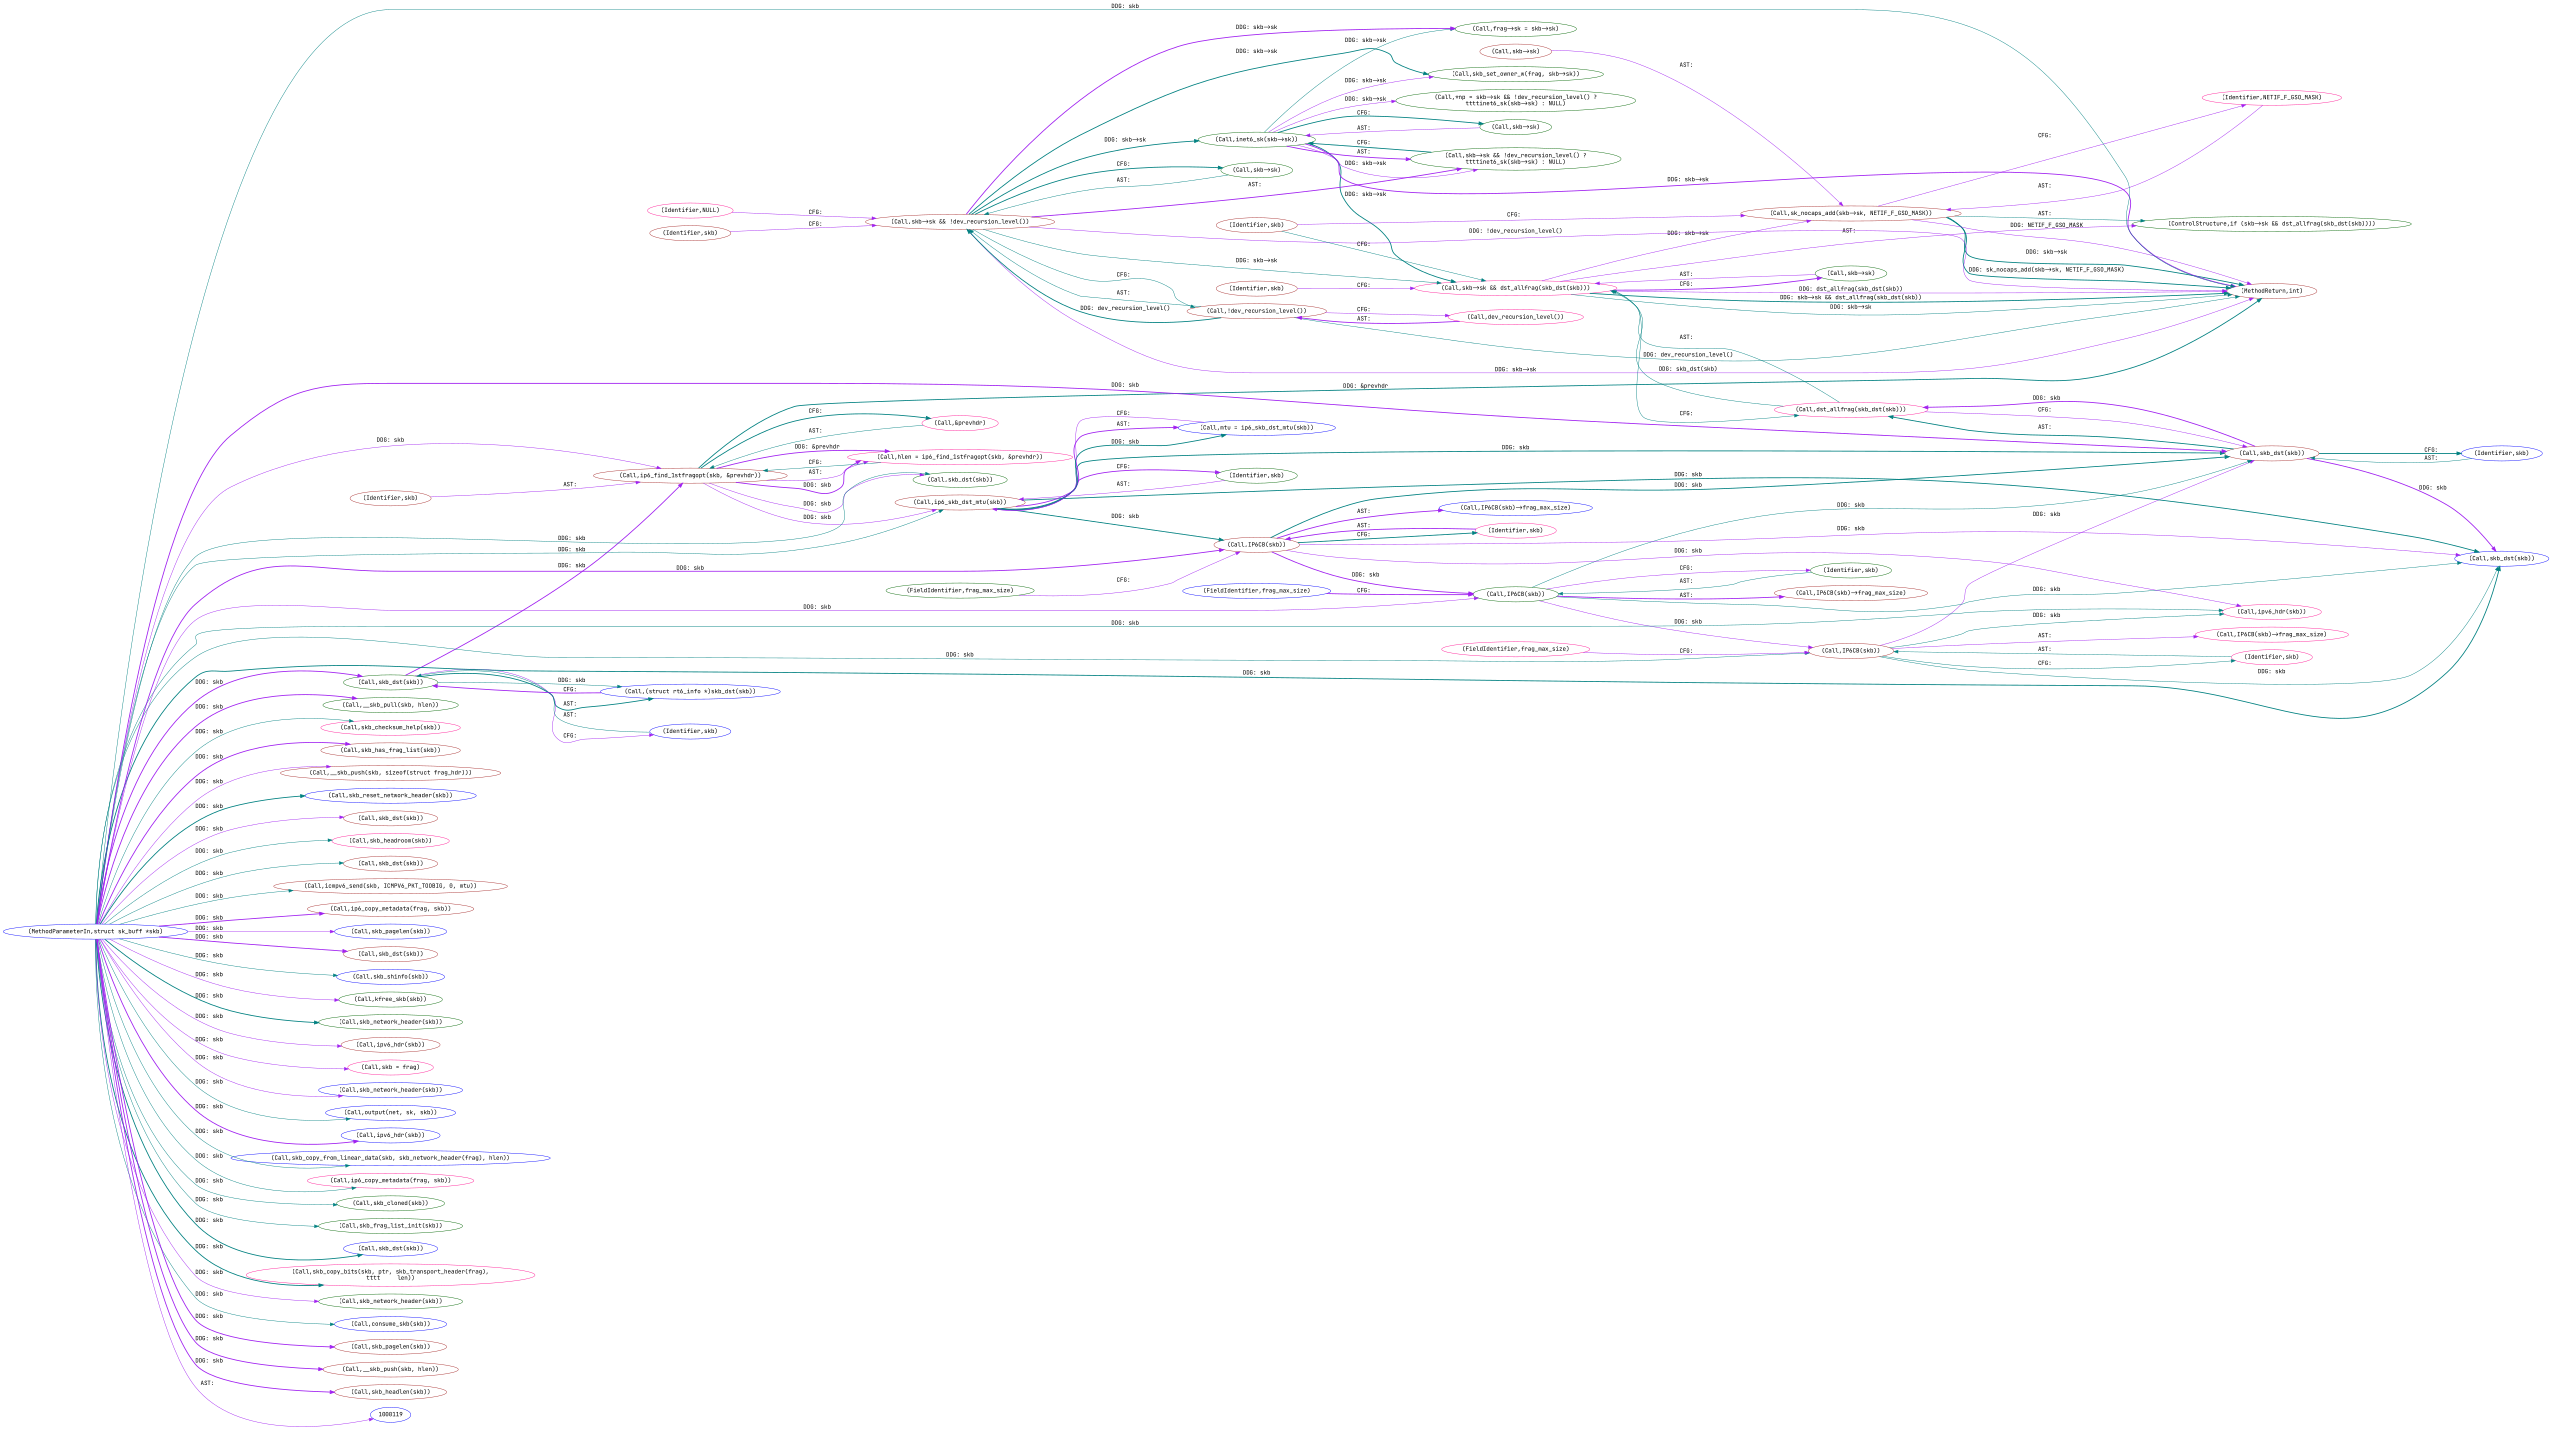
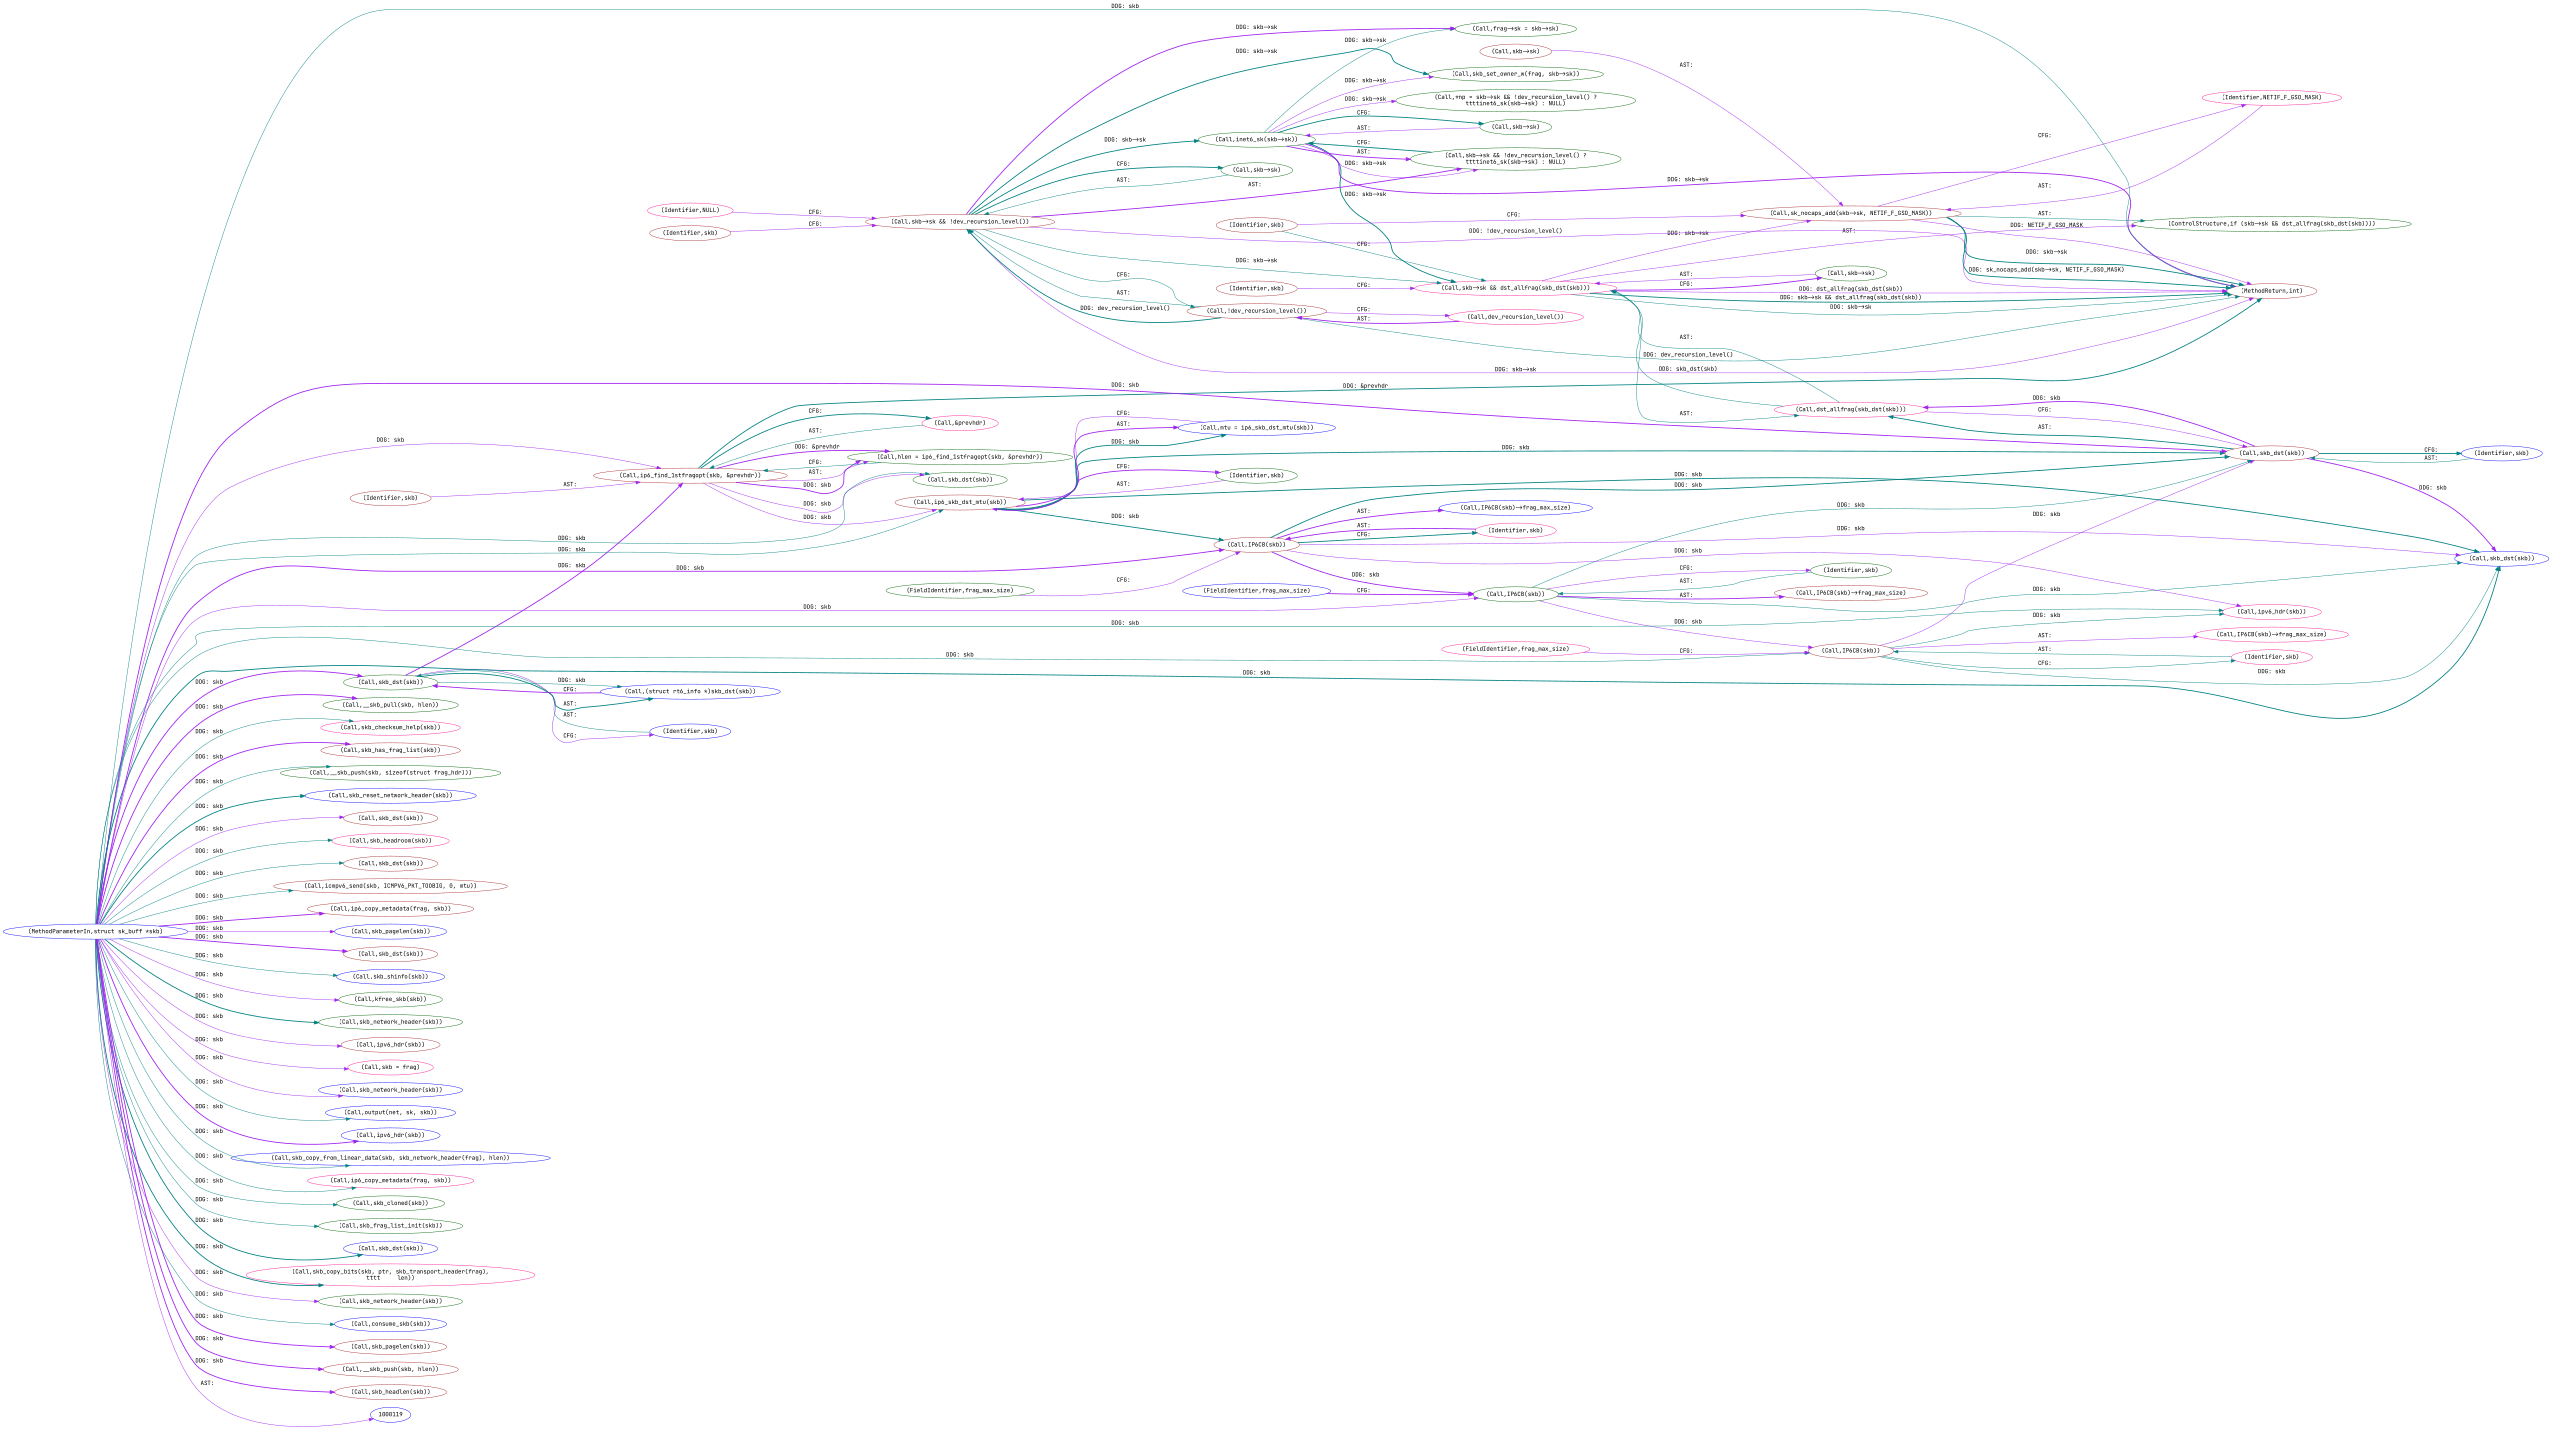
edge "(Call,skb->sk && dst_allfrag(skb_dst(skb)))" -> "(Call,dst_allfrag(skb_dst(skb)))": label "CFG: " -> "AST: "
node "(Call,hlen = ip6_find_1stfragopt(skb, &prevhdr))": color deeppink -> darkgreen
node "(Call,__skb_push(skb, sizeof(struct frag_hdr)))": color brown -> darkgreen
edge "(MethodParameterIn,struct sk_buff *skb)" -> "(Call,__skb_push(skb, sizeof(struct frag_hdr)))": color purple -> teal
